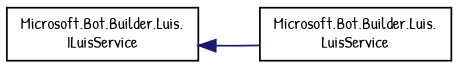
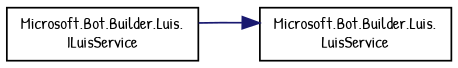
edge "Microsoft.Bot.Builder.Luis. LuisService" -> "Microsoft.Bot.Builder.Luis. ILuisService": reversed
